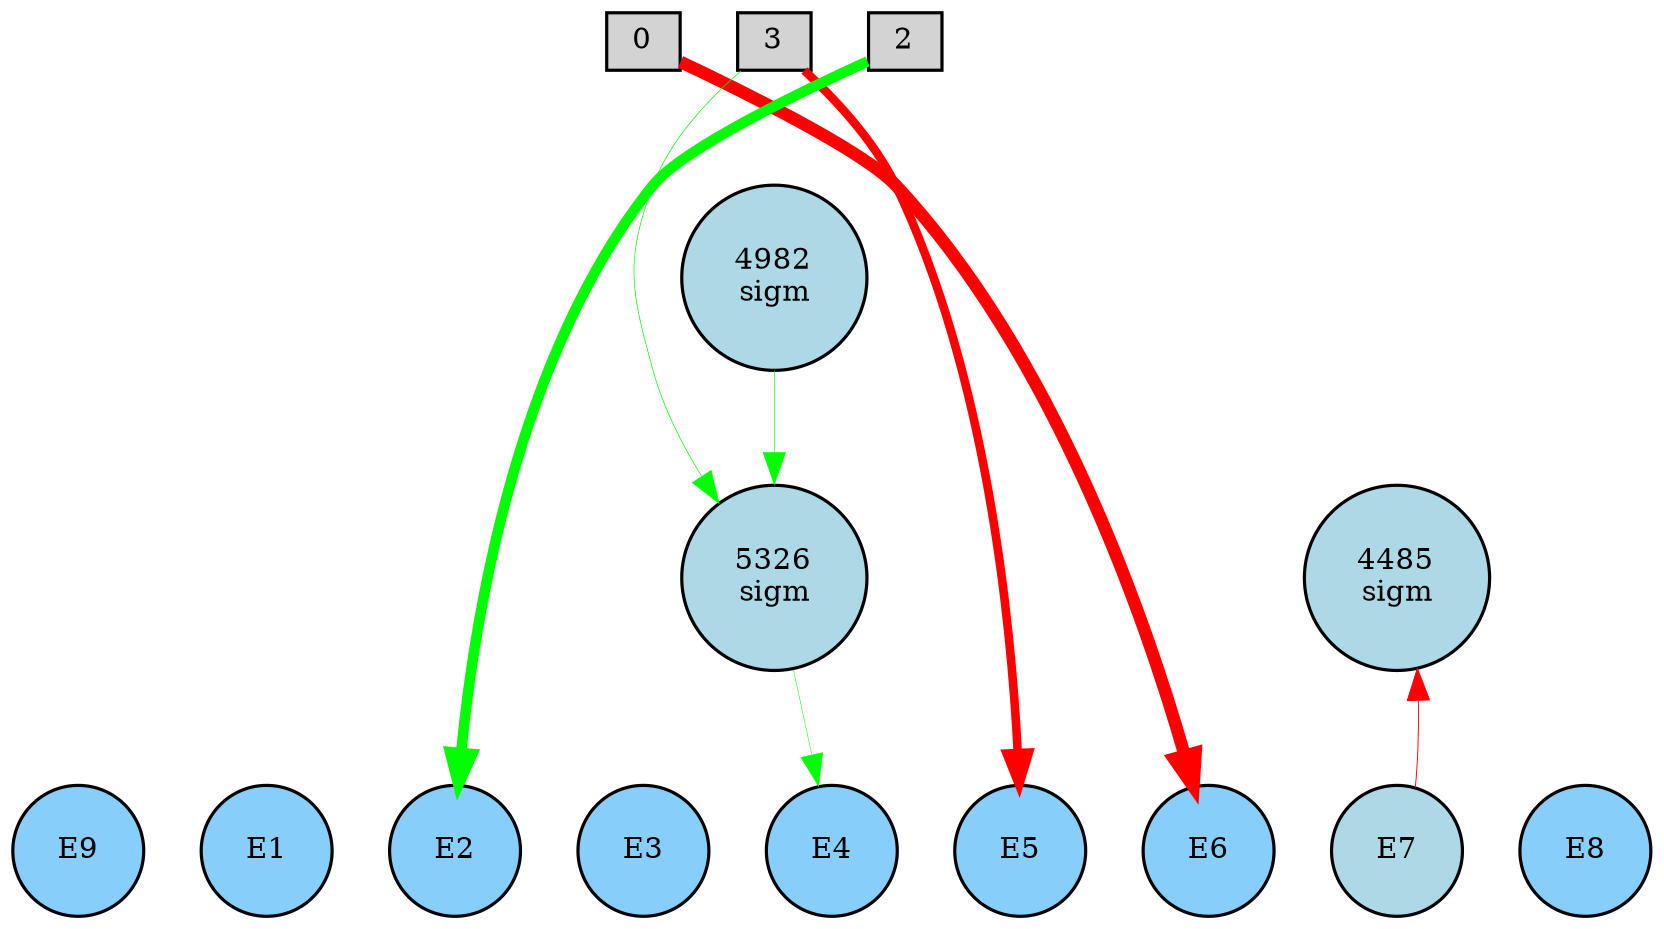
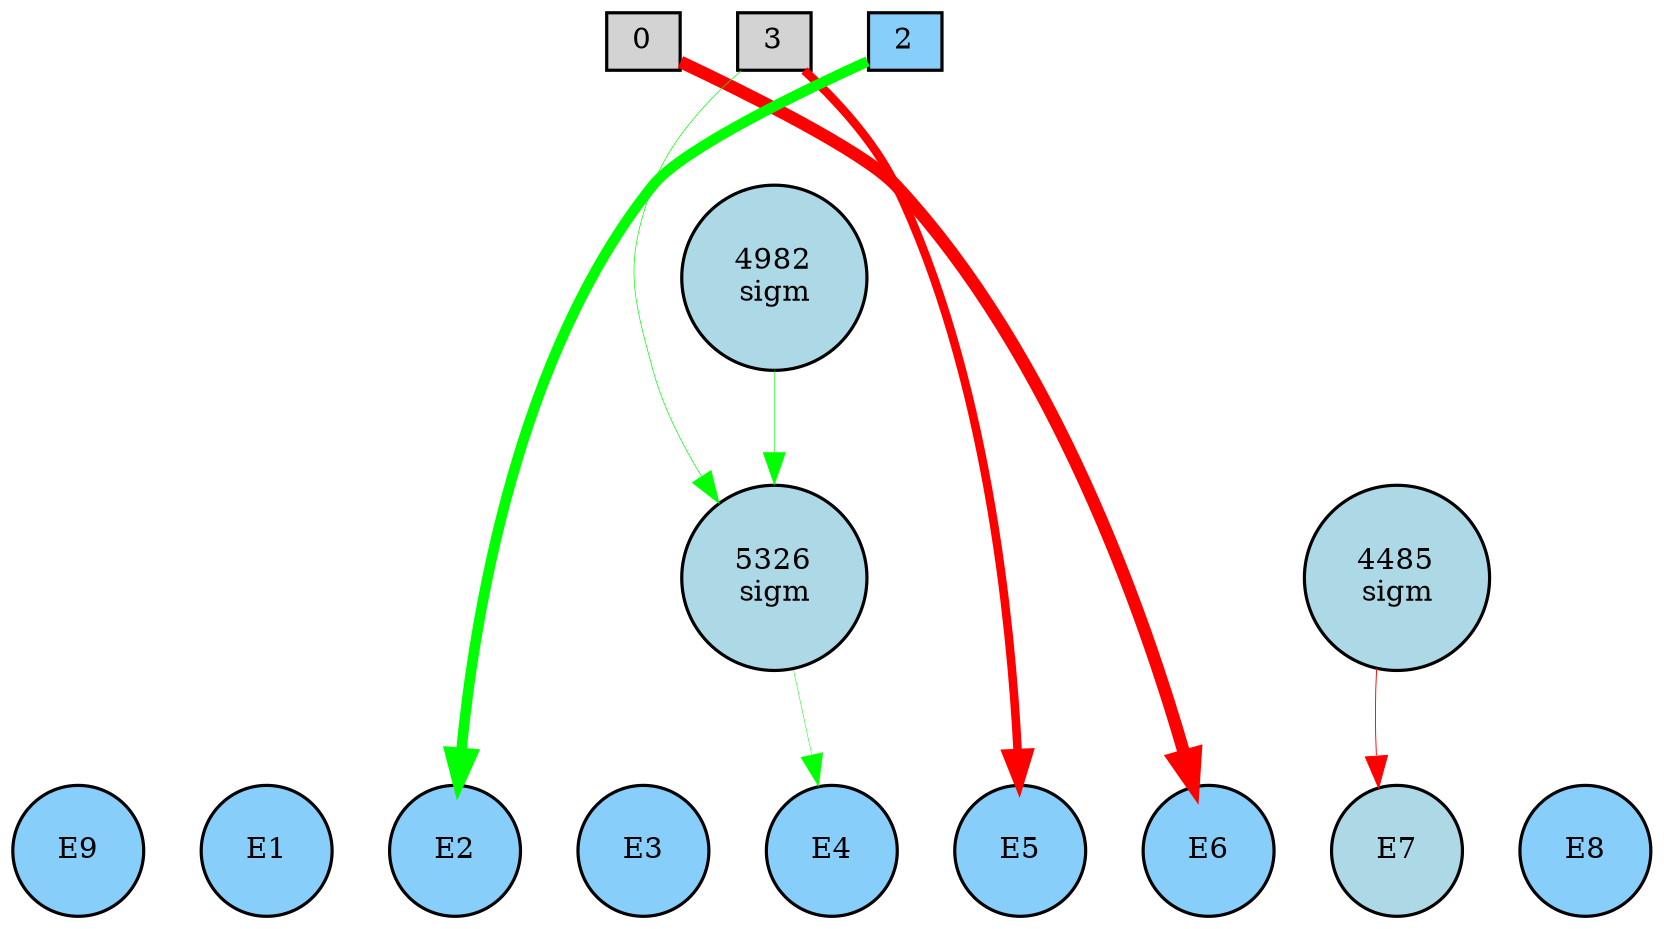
node "2": fillcolor lightgray -> lightskyblue
edge "E7" -> "4485 sigm": reversed
